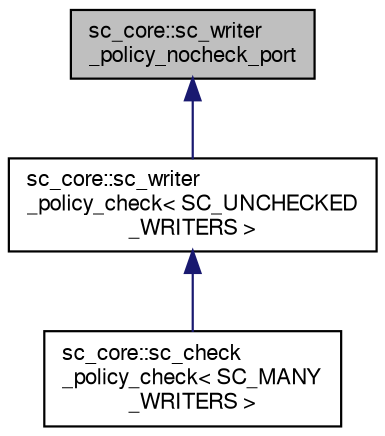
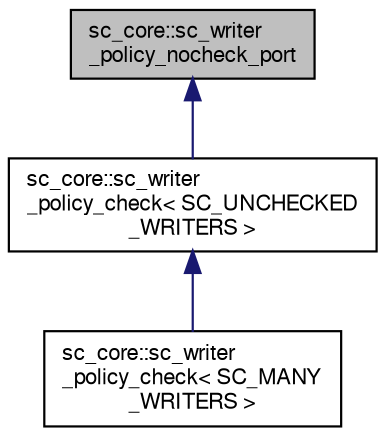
node "sc_core::sc_check _policy_check< SC_MANY _WRITERS >": label "sc_core::sc_check _policy_check< SC_MANY _WRITERS >" -> "sc_core::sc_writer _policy_check< SC_MANY _WRITERS >"
